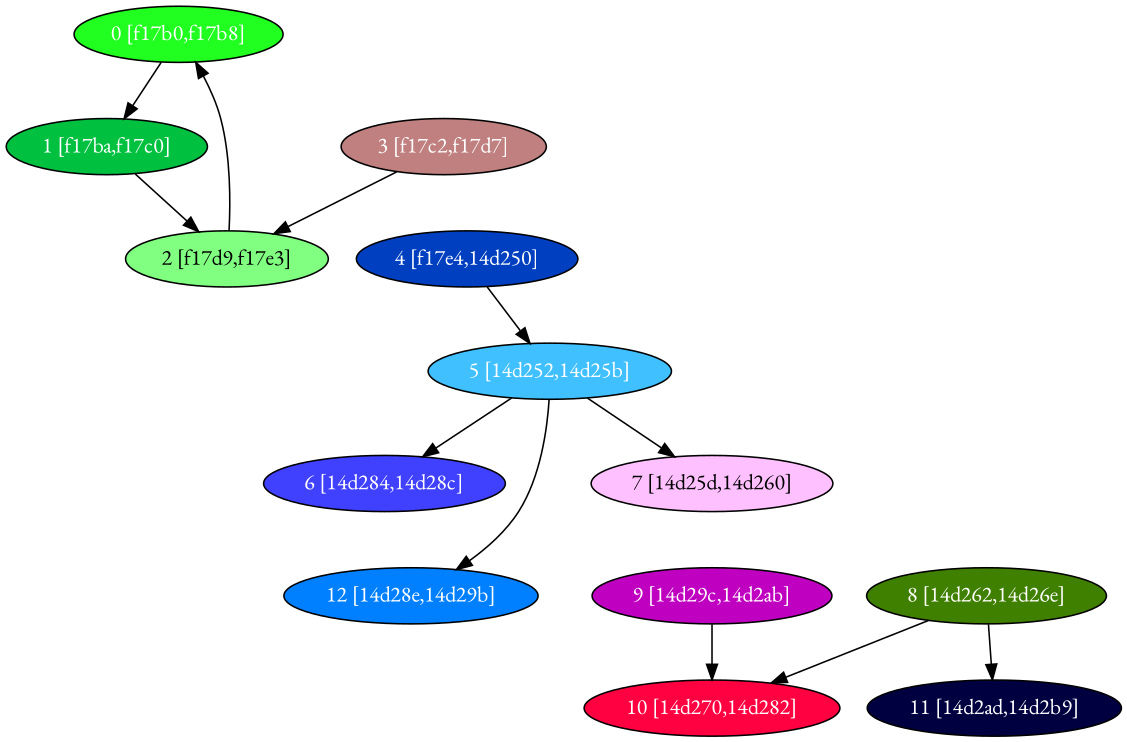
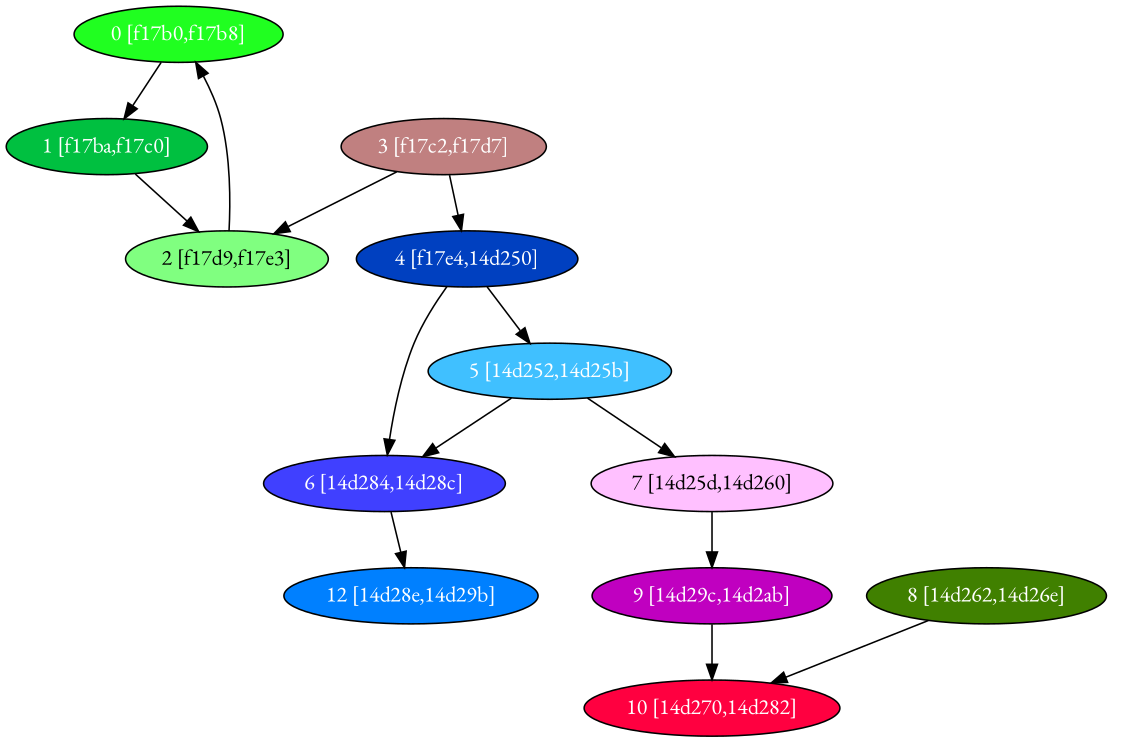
edge "3 [f17c2,f17d7]" -> "4 [f17e4,14d250]": added
edge "4 [f17e4,14d250]" -> "6 [14d284,14d28c]": added
edge "5 [14d252,14d25b]" -> "12 [14d28e,14d29b]": now "6 [14d284,14d28c]" -> "12 [14d28e,14d29b]"
edge "7 [14d25d,14d260]" -> "9 [14d29c,14d2ab]": added
node "11 [14d2ad,14d2b9]": removed
